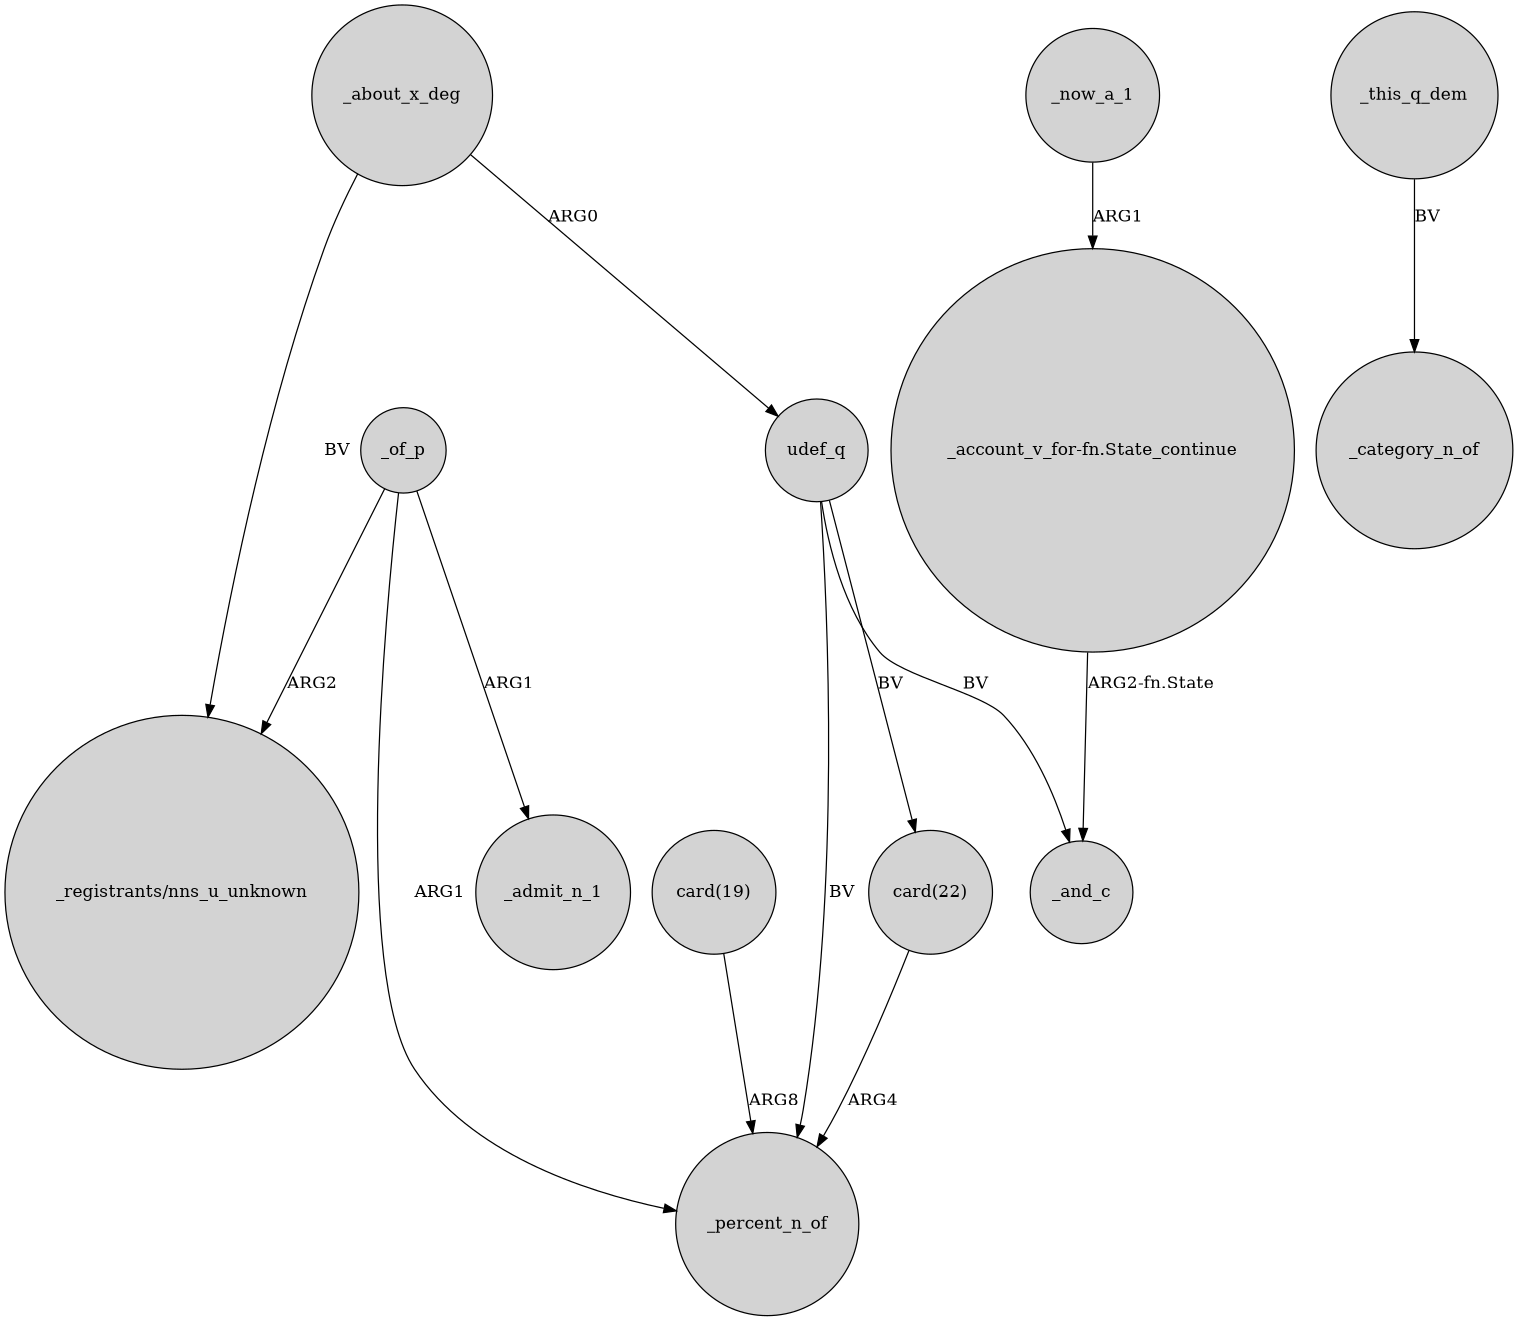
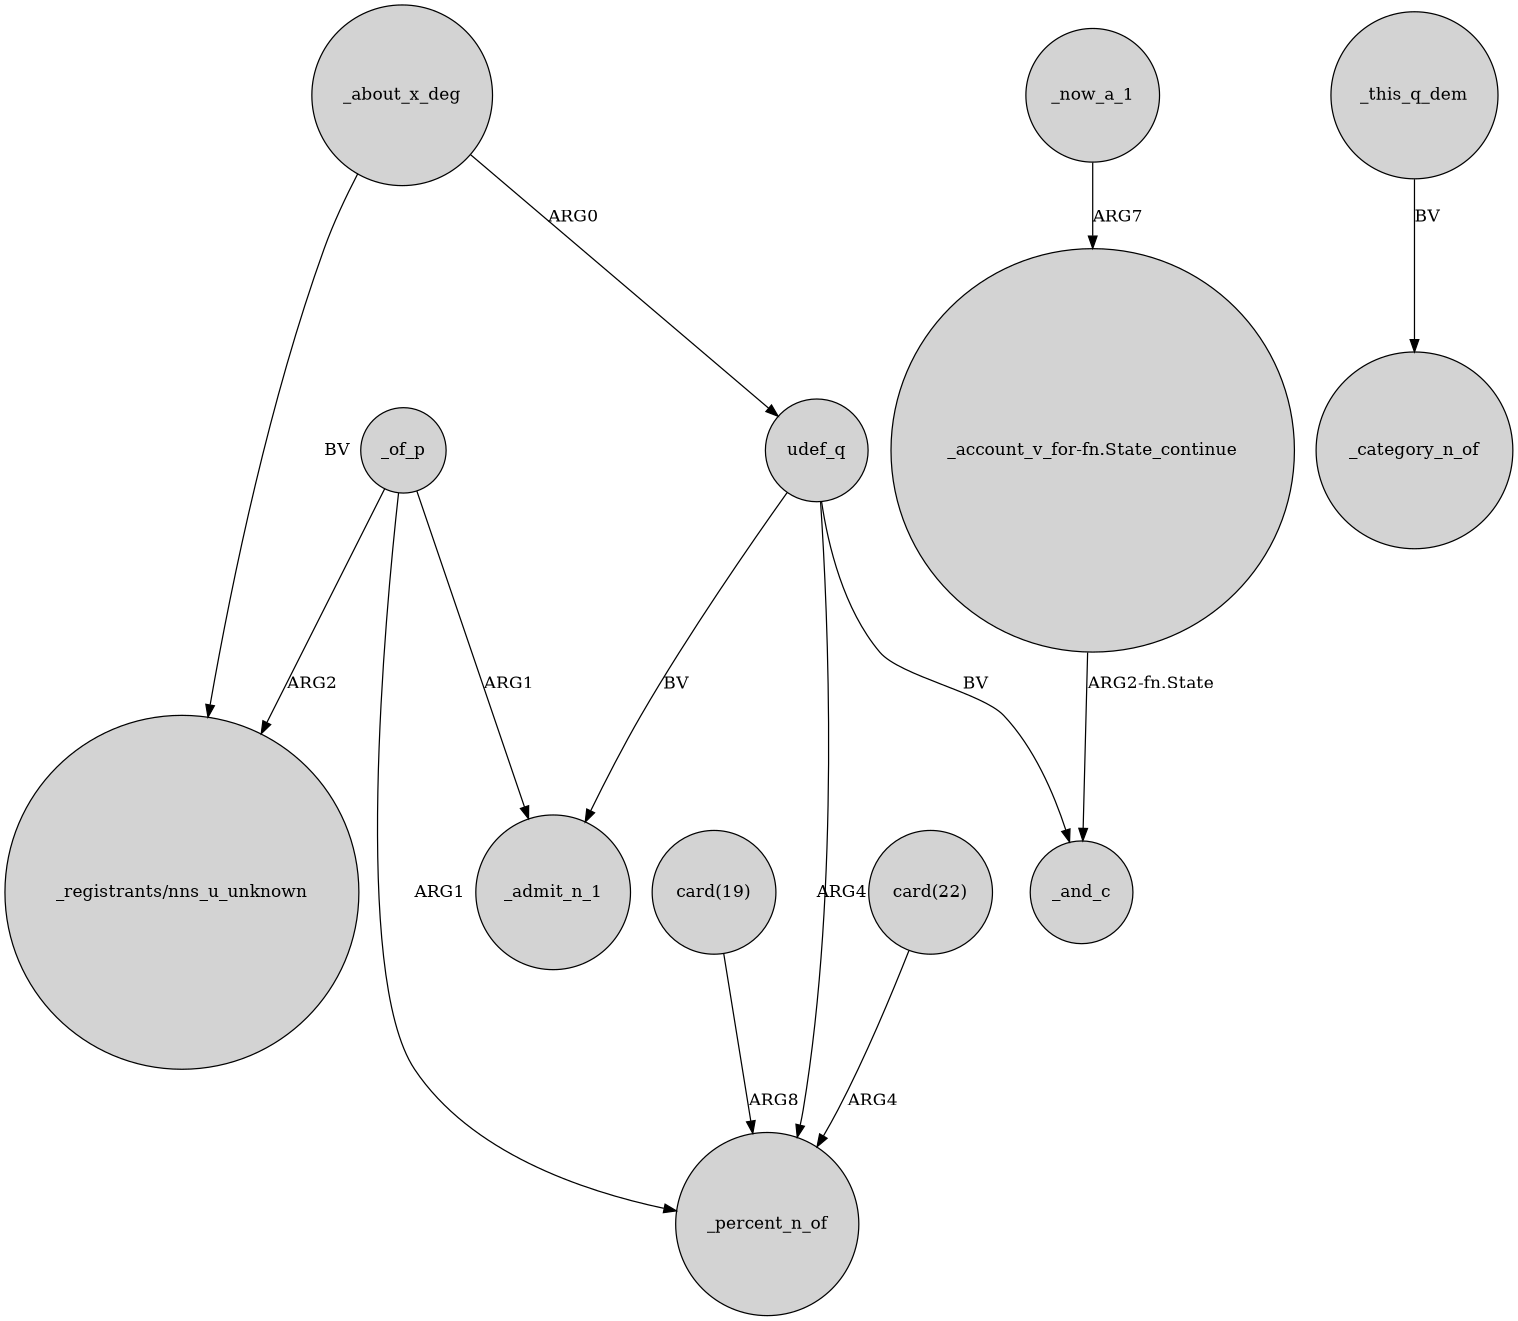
edge "_now_a_1" -> "_account_v_for-fn.State_continue": label "ARG1" -> "ARG7"
edge "udef_q" -> "card(22)": now "udef_q" -> "_admit_n_1"
edge "udef_q" -> "_percent_n_of": label "BV" -> "ARG4"
